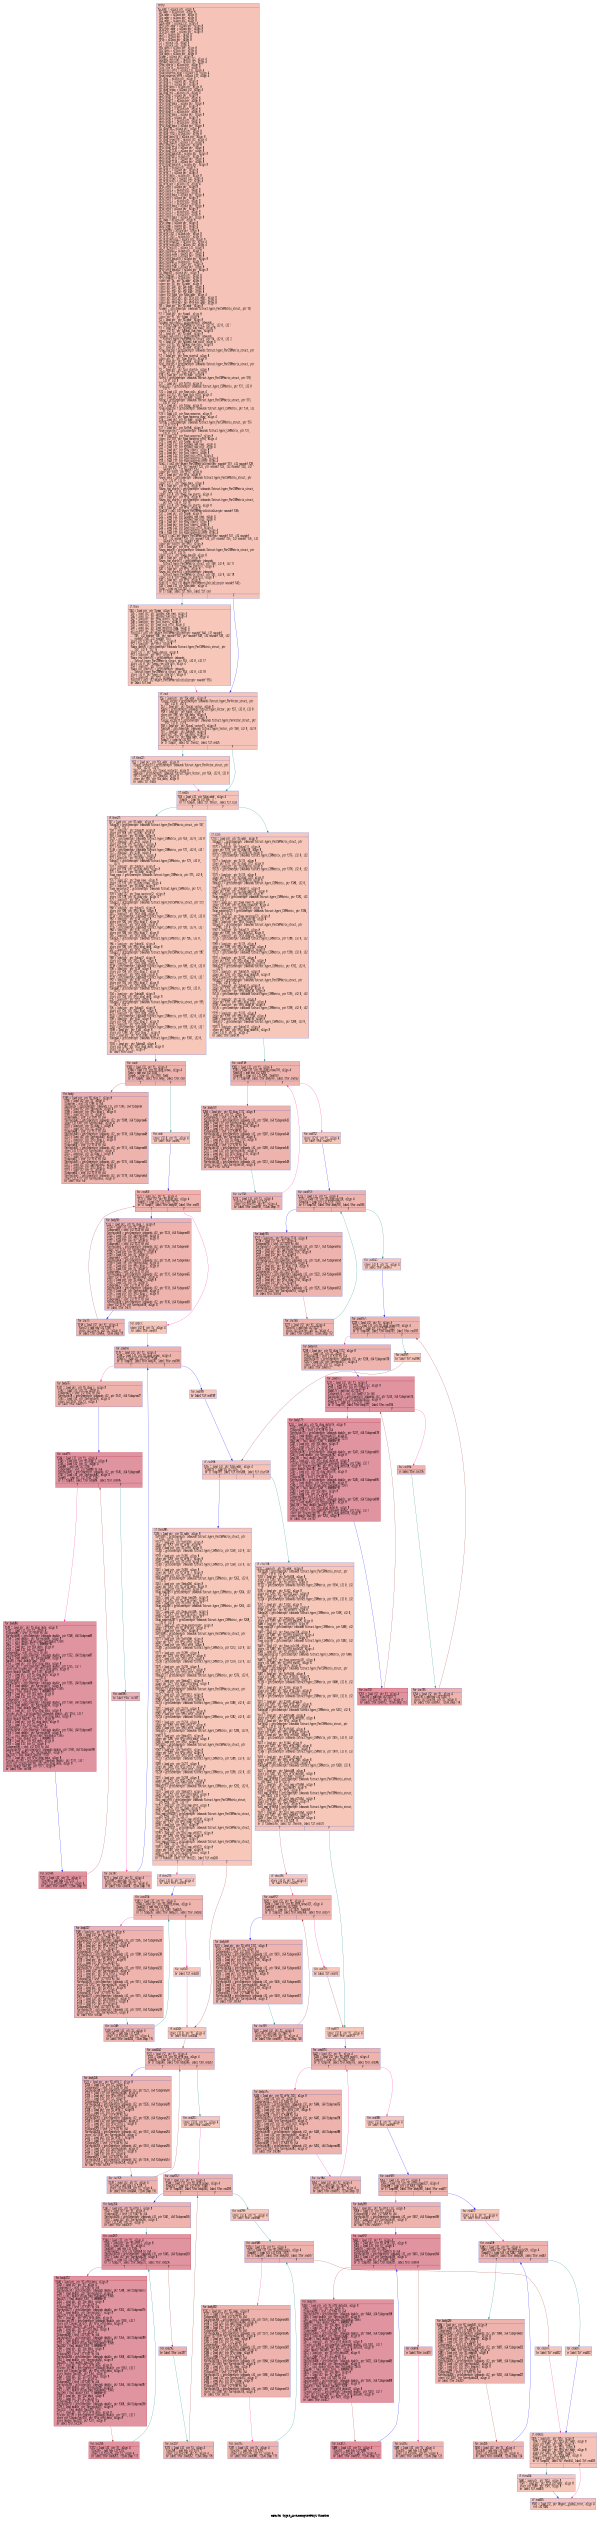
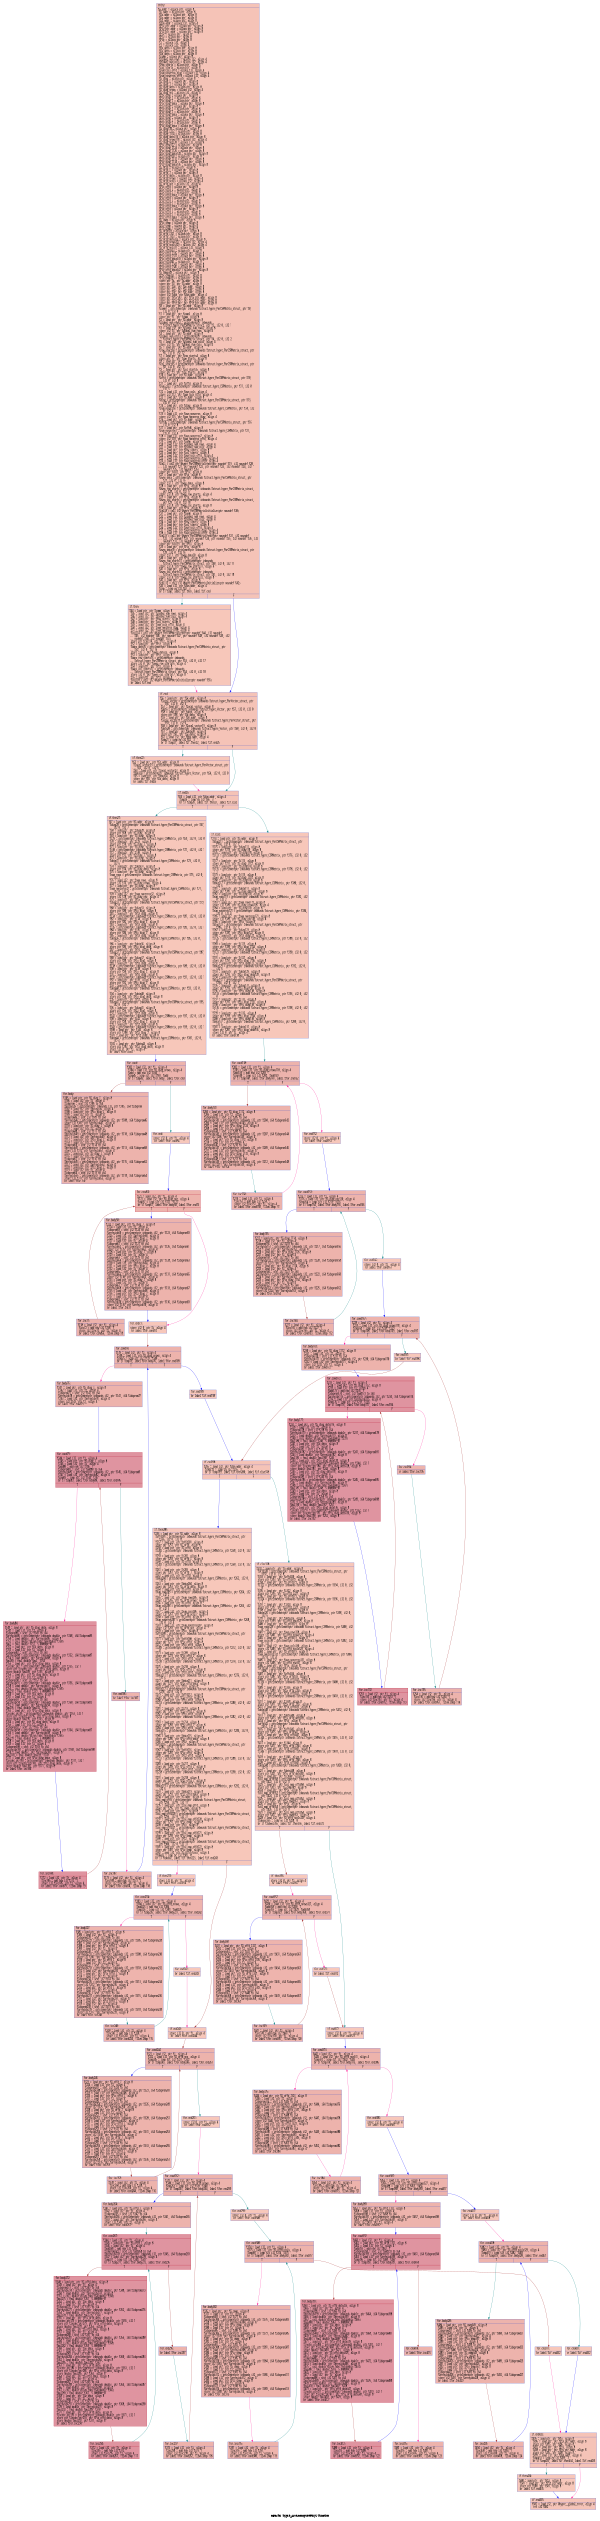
node "entry:": text "%Piy_offd_I343 = store ptr, align 8" -> "%Piy_offd_I343 = alloca ptr, align 8"
edge "for.body58:" -> "for.inc71:": now "for.body58:" -> "for.end73:"
